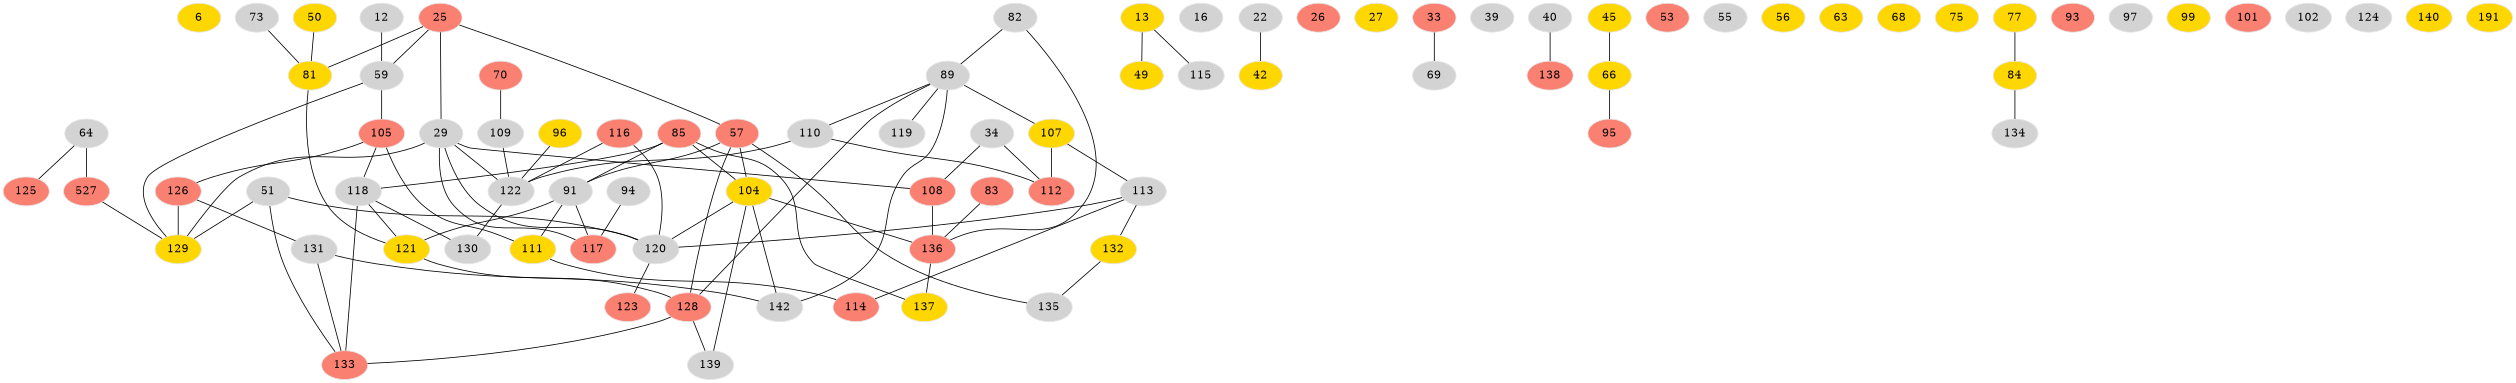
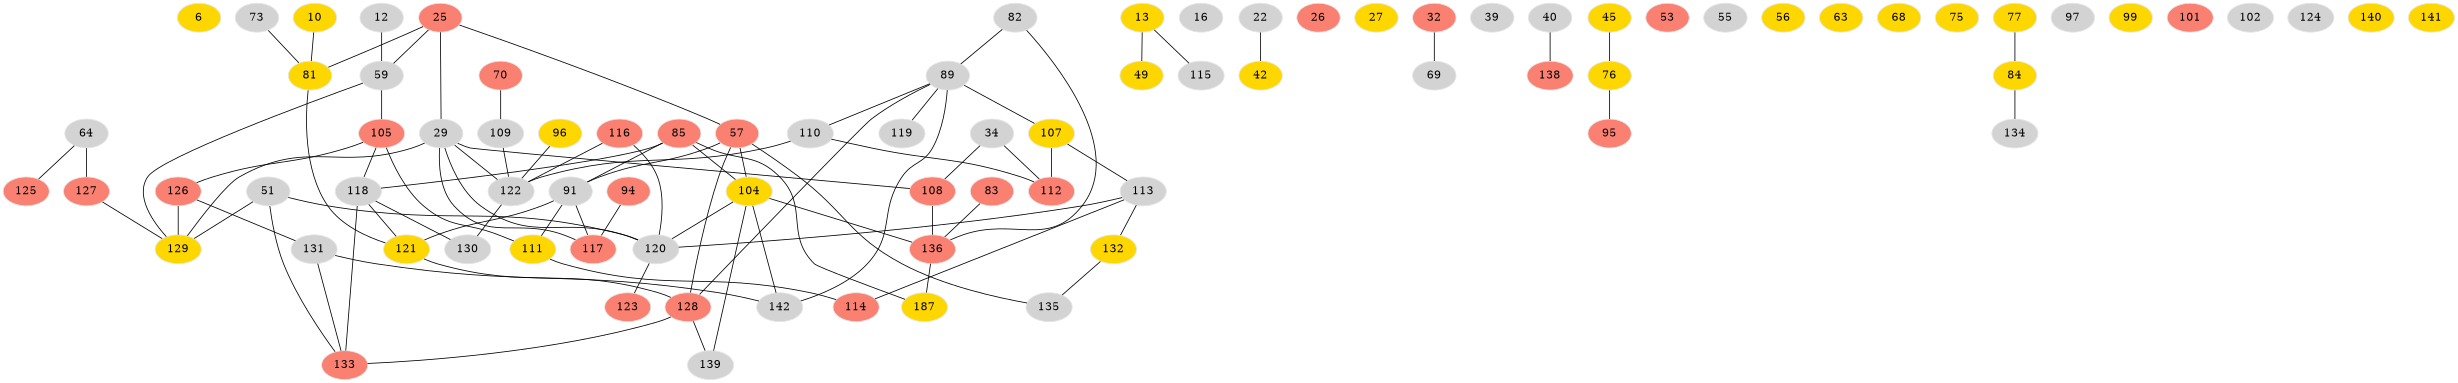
node "50": label "50" -> "10"
node "33": label "33" -> "32"
node "93": removed
node "191": label "191" -> "141"
node "66": label "66" -> "76"
node "527": label "527" -> "127"
node "94": fillcolor lightgrey -> salmon
node "137": label "137" -> "187"
